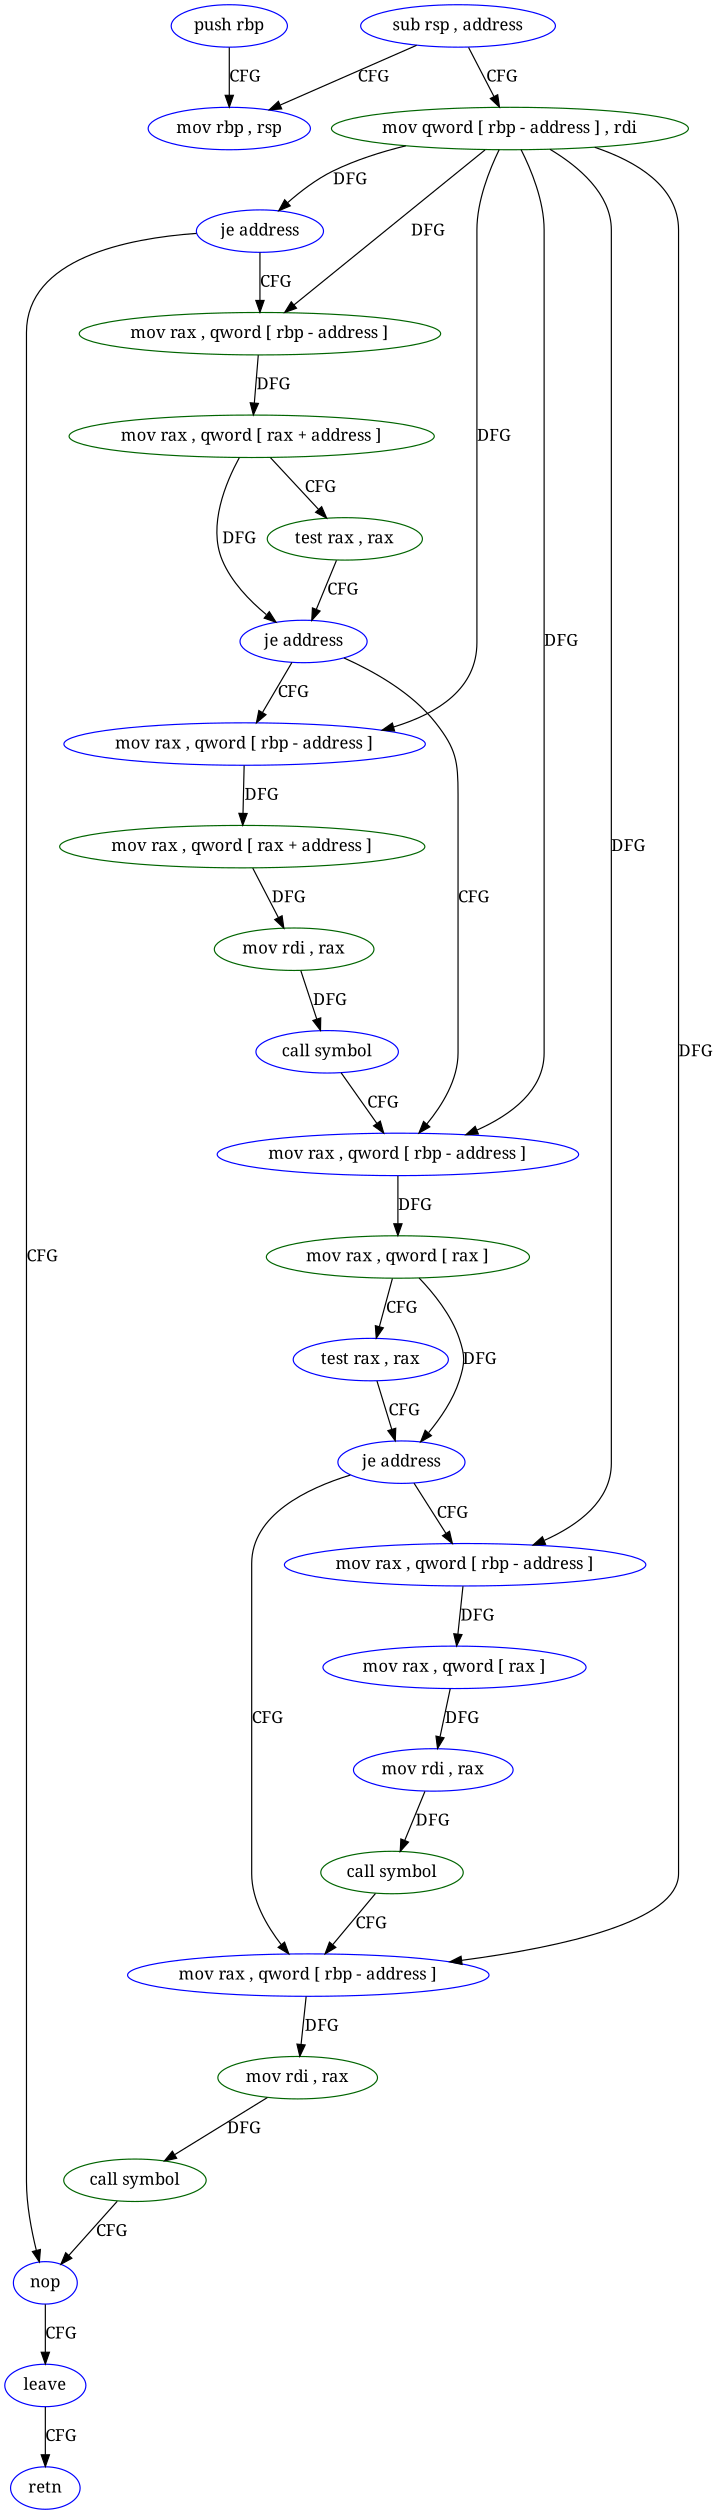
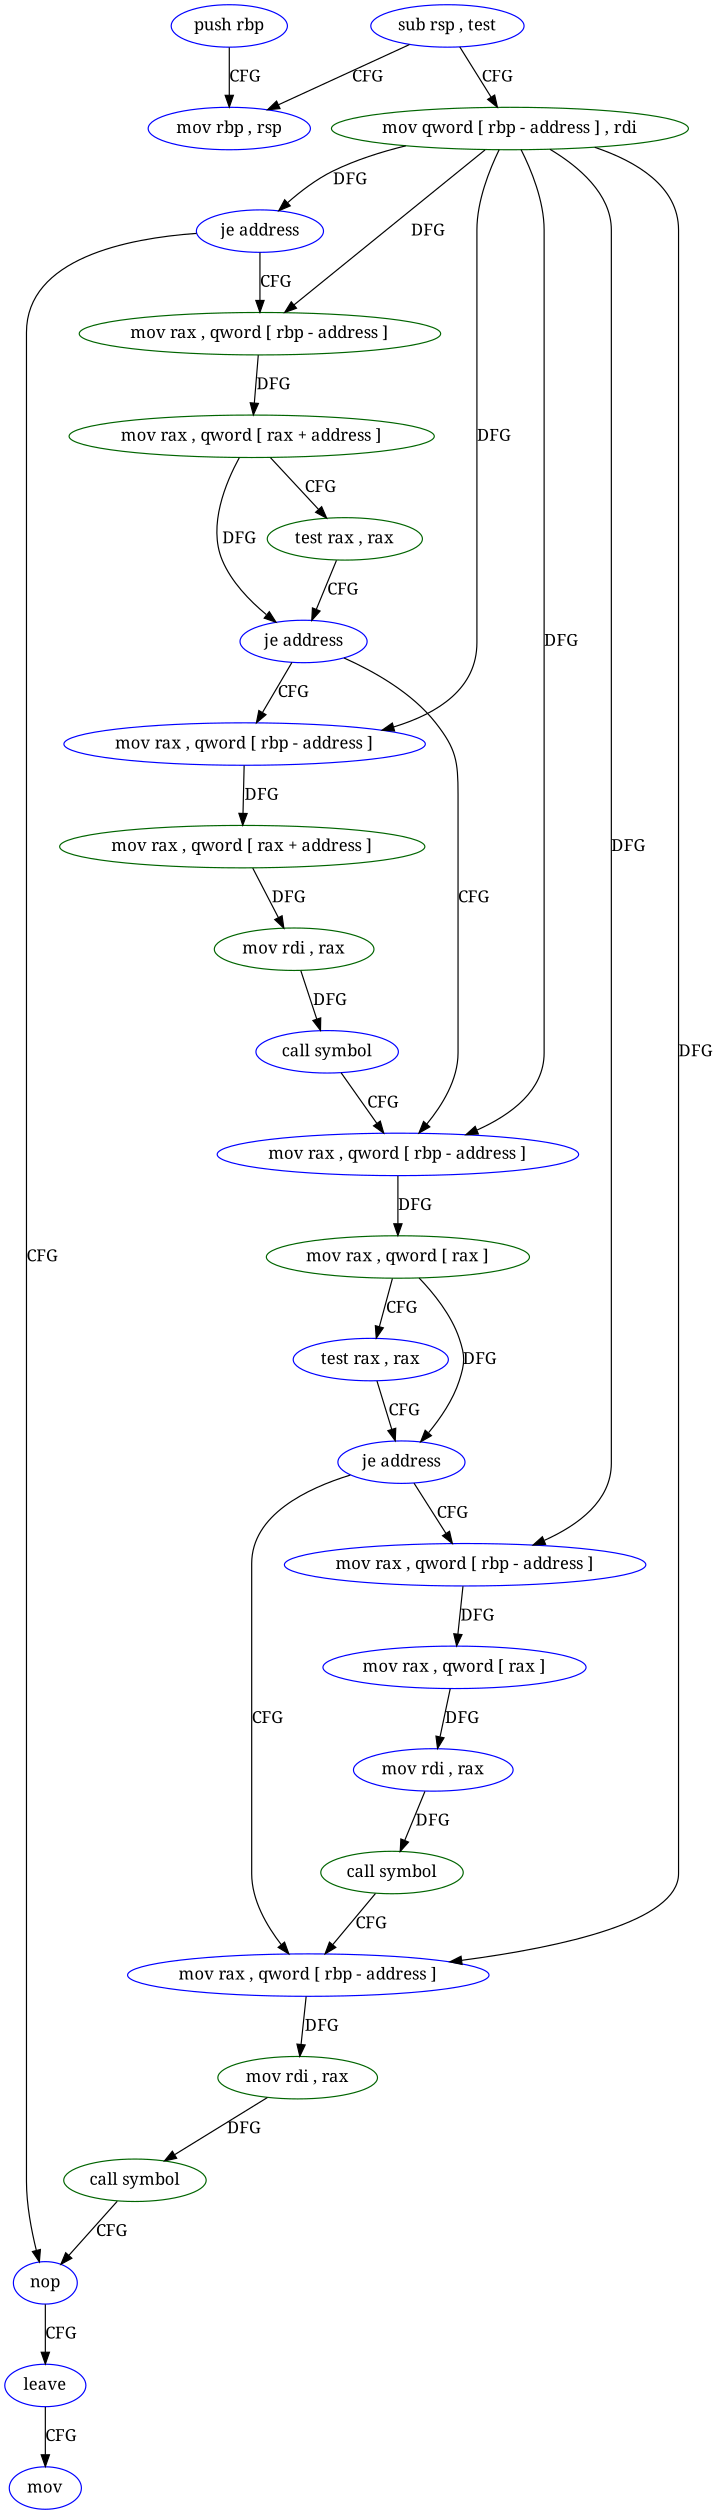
node "sub rsp , address": label "sub rsp , address" -> "sub rsp , test"
node "retn": label "retn" -> "mov"
